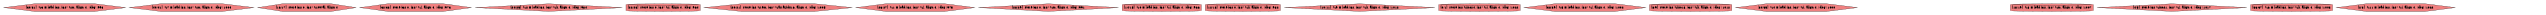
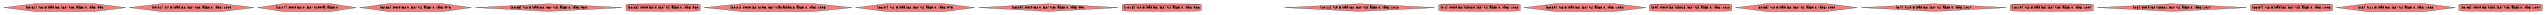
node "[12/13]  store i32 0, i32* %k, align 4, !dbg !982": removed
node "[6/7]  %10 = load i32, i32* %j, align 4, !dbg !1017": added
node "[42/43]  store i32 %inc, i32* %m, align 4, !dbg !1007": added
